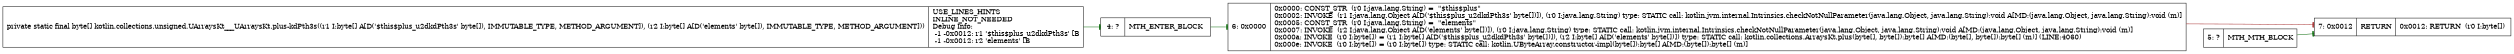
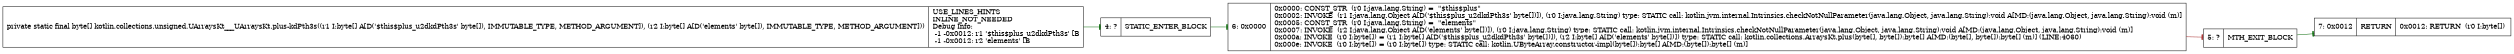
edge "6: 0x0000" -> "7: 0x0012": now "6: 0x0000" -> "5: ?"
node "4: ?": text "MTH_ENTER_BLOCK" -> "STATIC_ENTER_BLOCK"
node "5: ?": text "MTH_MTH_BLOCK" -> "MTH_EXIT_BLOCK"
